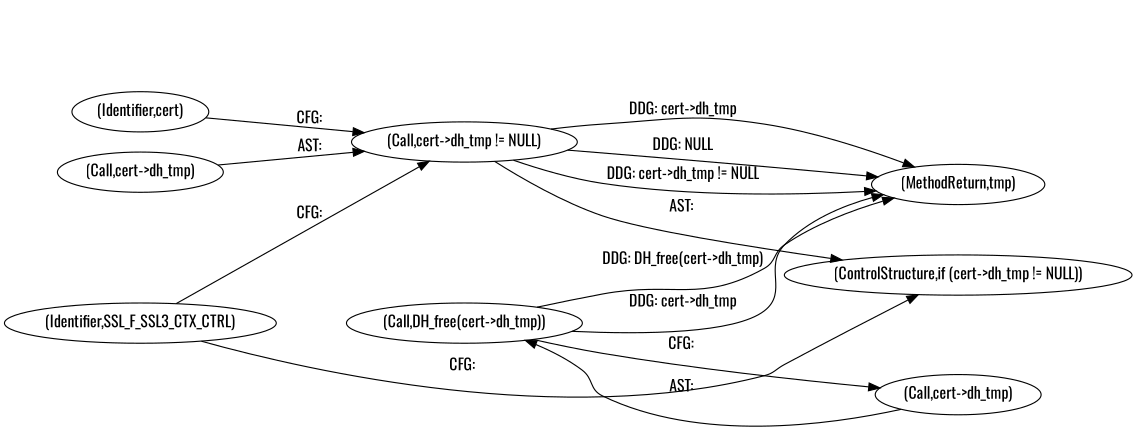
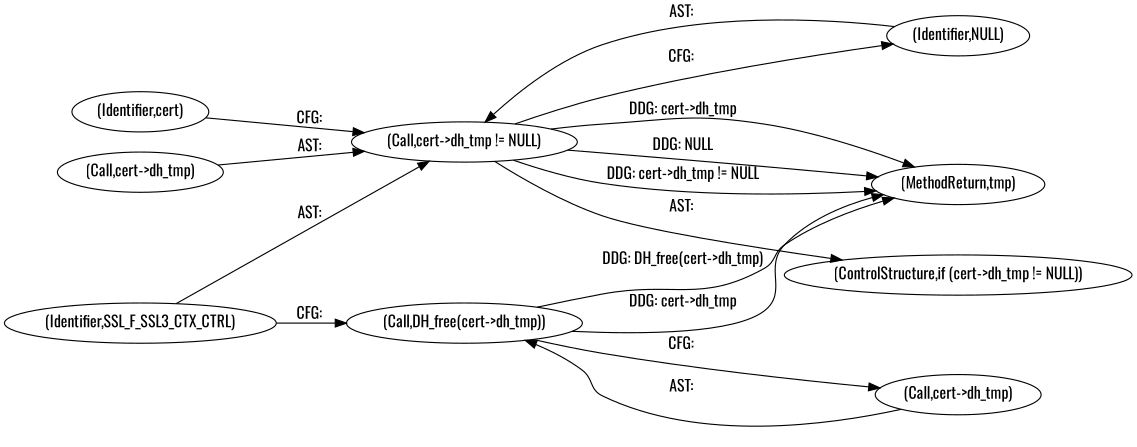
node "(Identifier,NULL)": added
edge "(Identifier,SSL_F_SSL3_CTX_CTRL)" -> "(Call,cert->dh_tmp != NULL)": label "CFG: " -> "AST: "
edge "(Identifier,SSL_F_SSL3_CTX_CTRL)" -> "(ControlStructure,if (cert->dh_tmp != NULL))": now "(Identifier,SSL_F_SSL3_CTX_CTRL)" -> "(Call,DH_free(cert->dh_tmp))"
